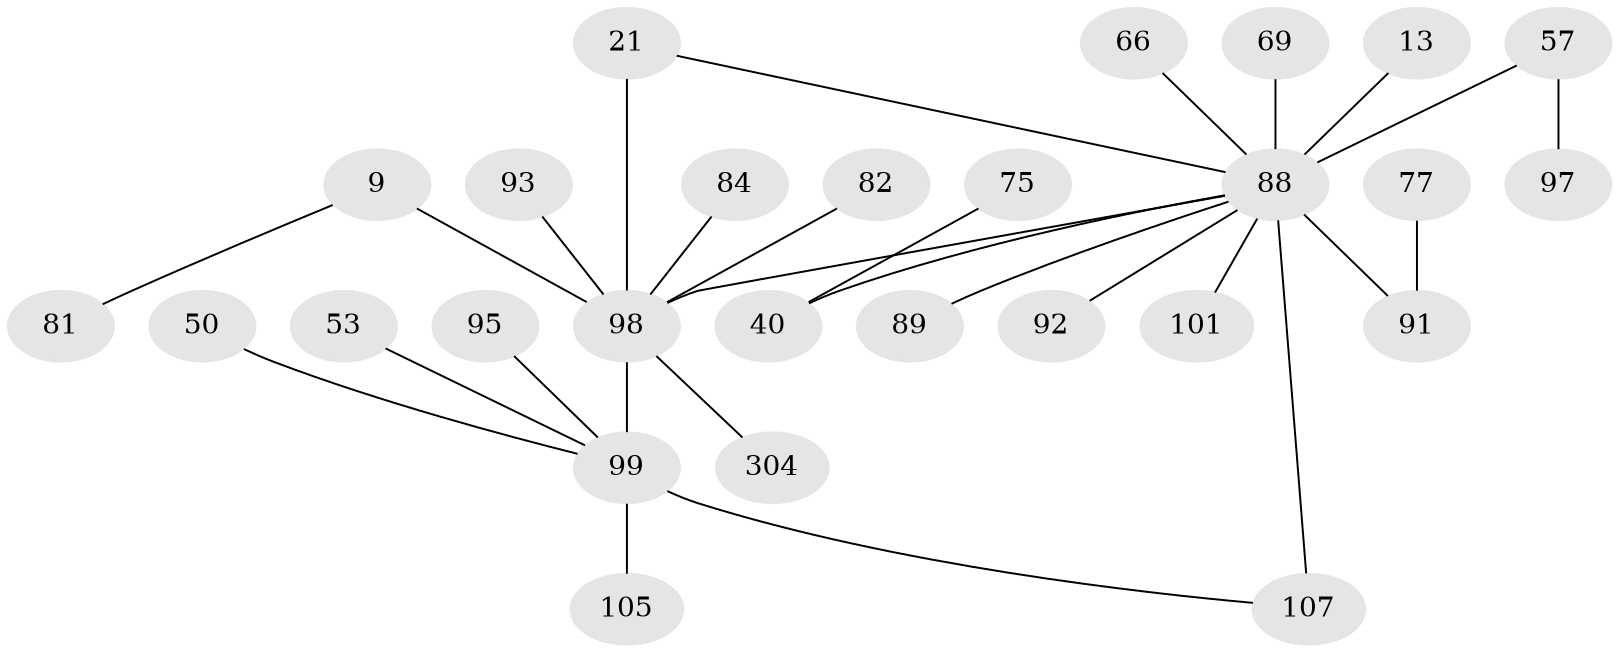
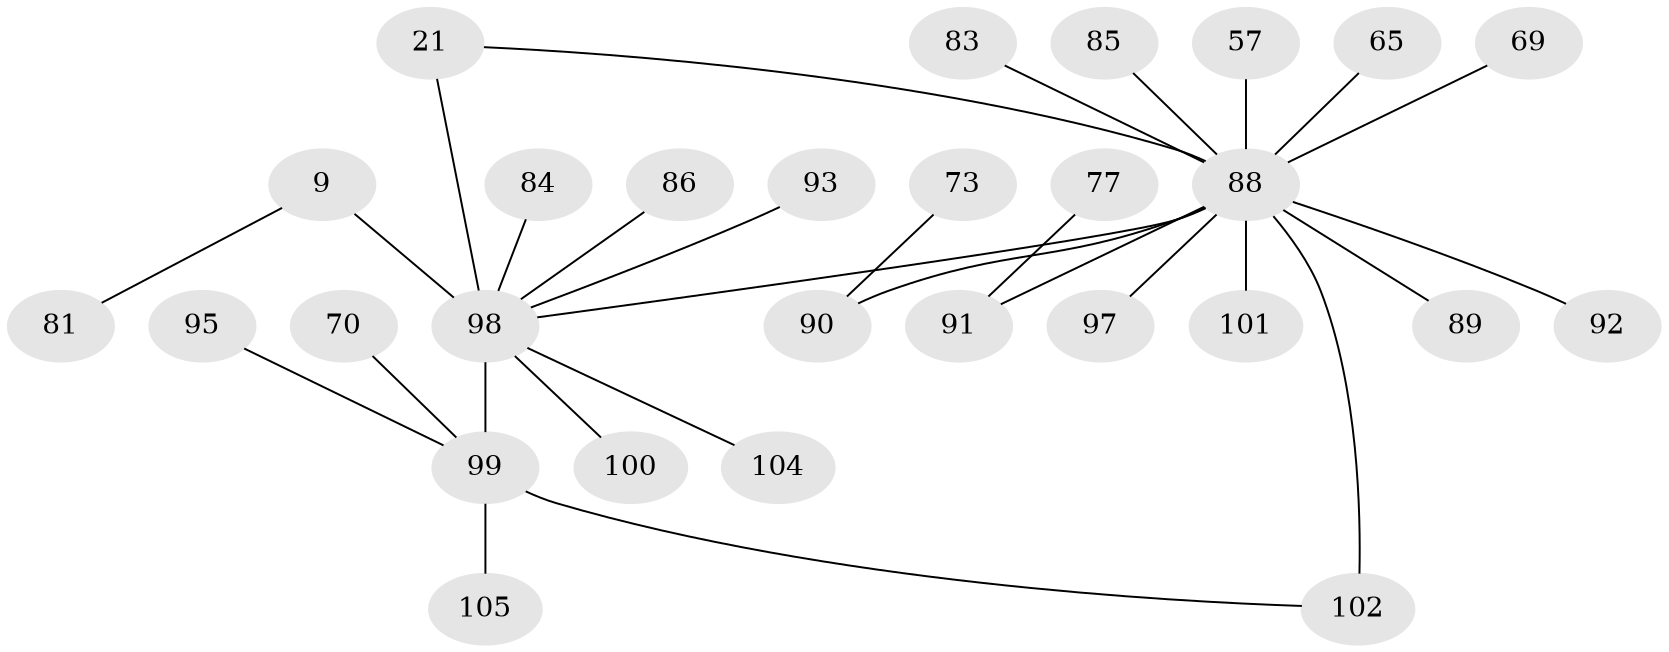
node "85": added
node "66": label "66" -> "65"
node "13": label "13" -> "83"
edge "57" -- "97": now "88" -- "97"
node "82": label "82" -> "86"
node "75": label "75" -> "73"
node "50": label "50" -> "70"
node "53": removed
node "40": label "40" -> "90"
node "100": added
node "304": label "304" -> "104"
node "107": label "107" -> "102"
